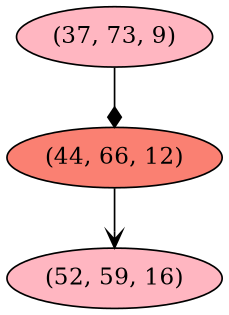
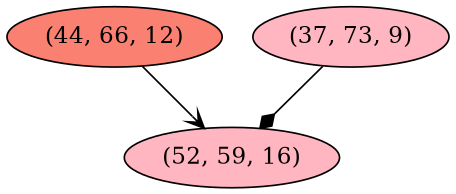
edge "(37, 73, 9)" -> "(44, 66, 12)": now "(37, 73, 9)" -> "(52, 59, 16)"
